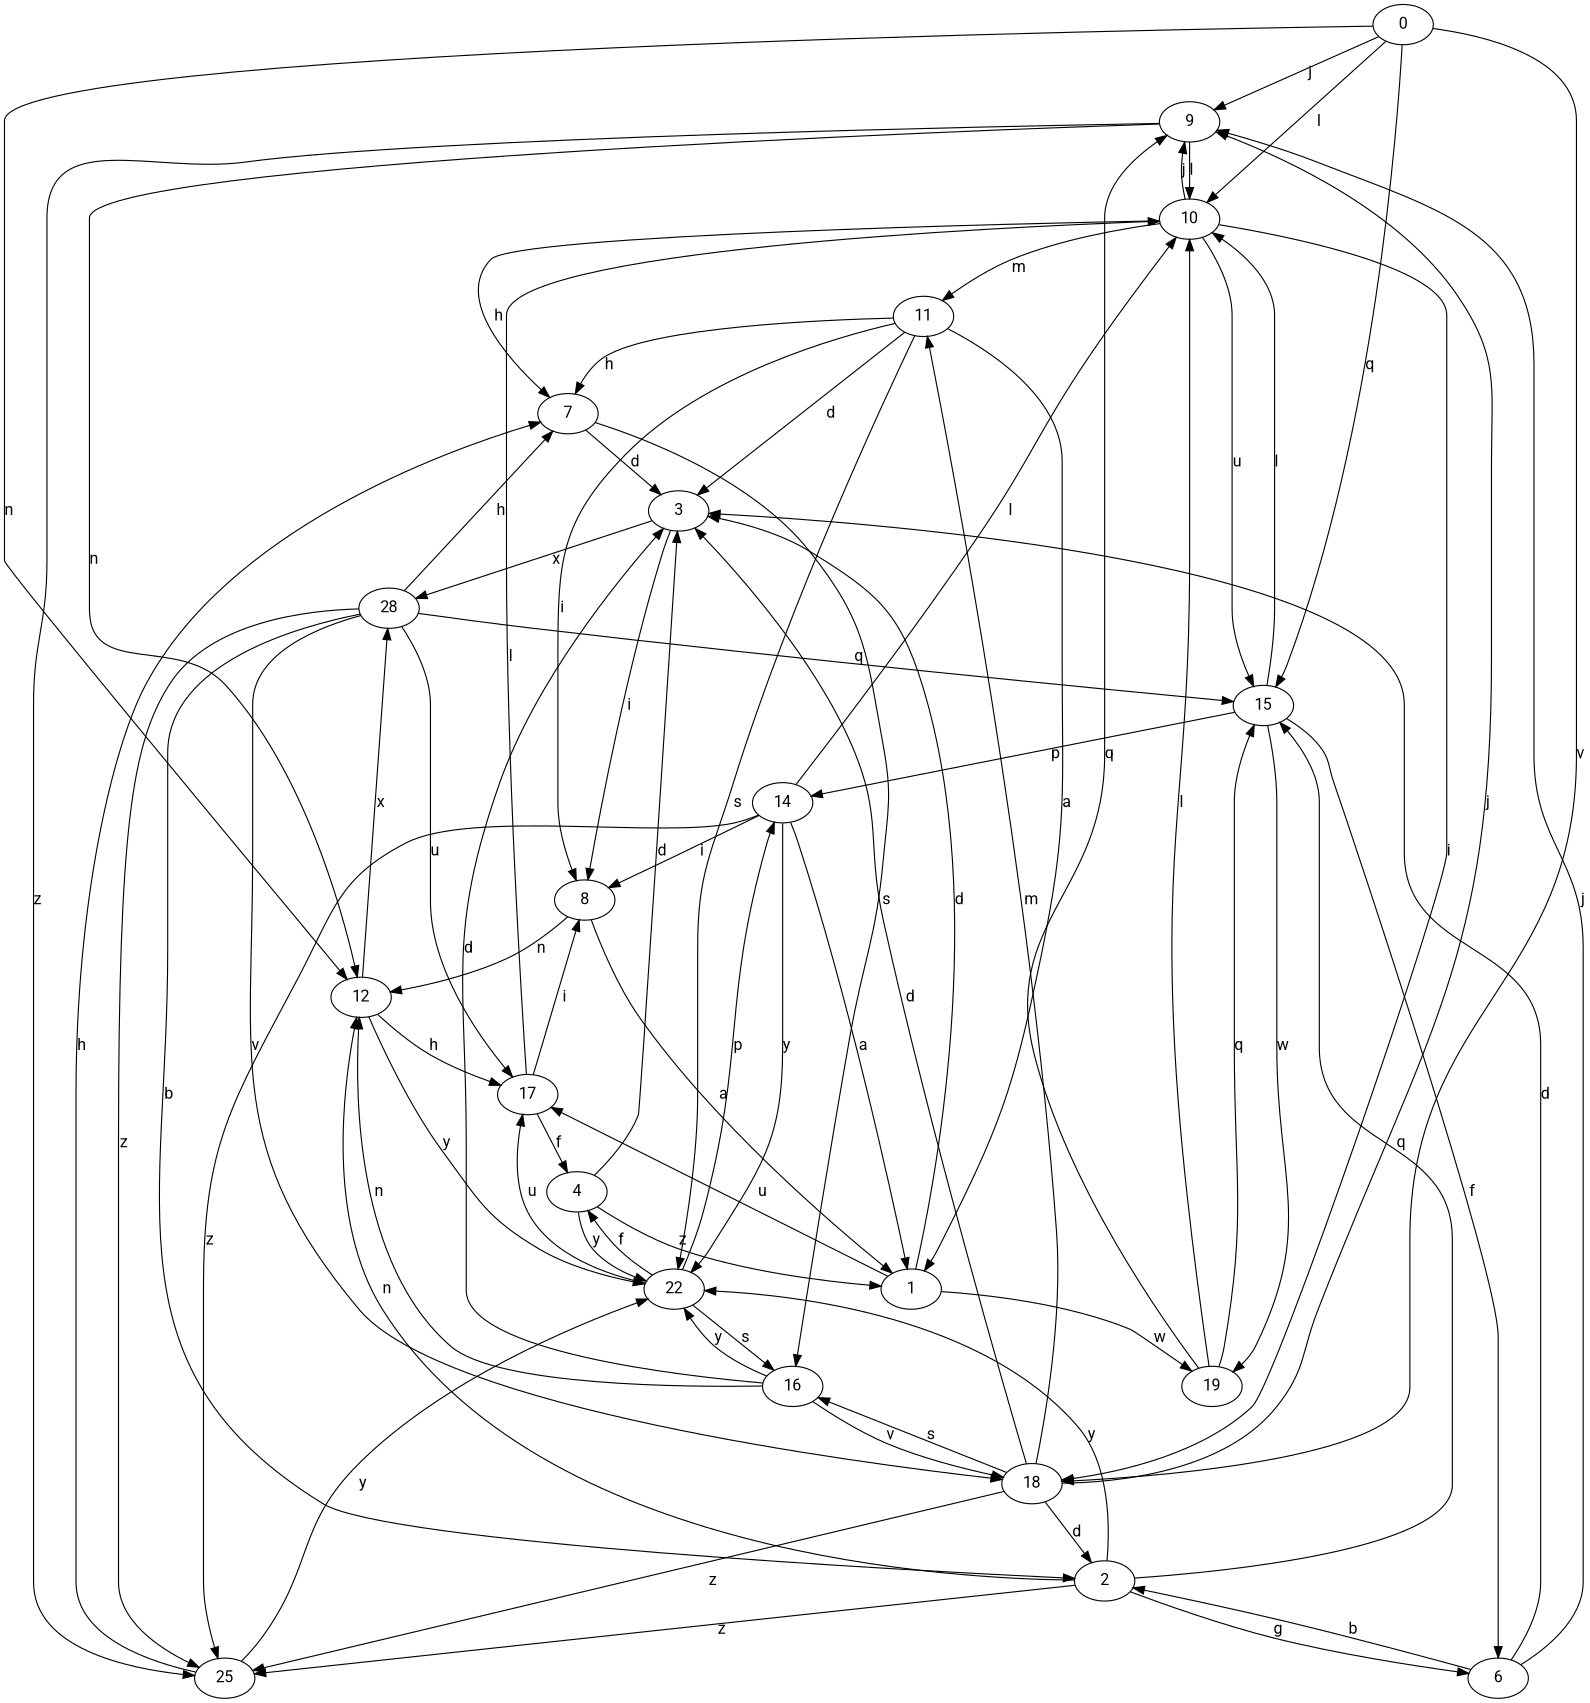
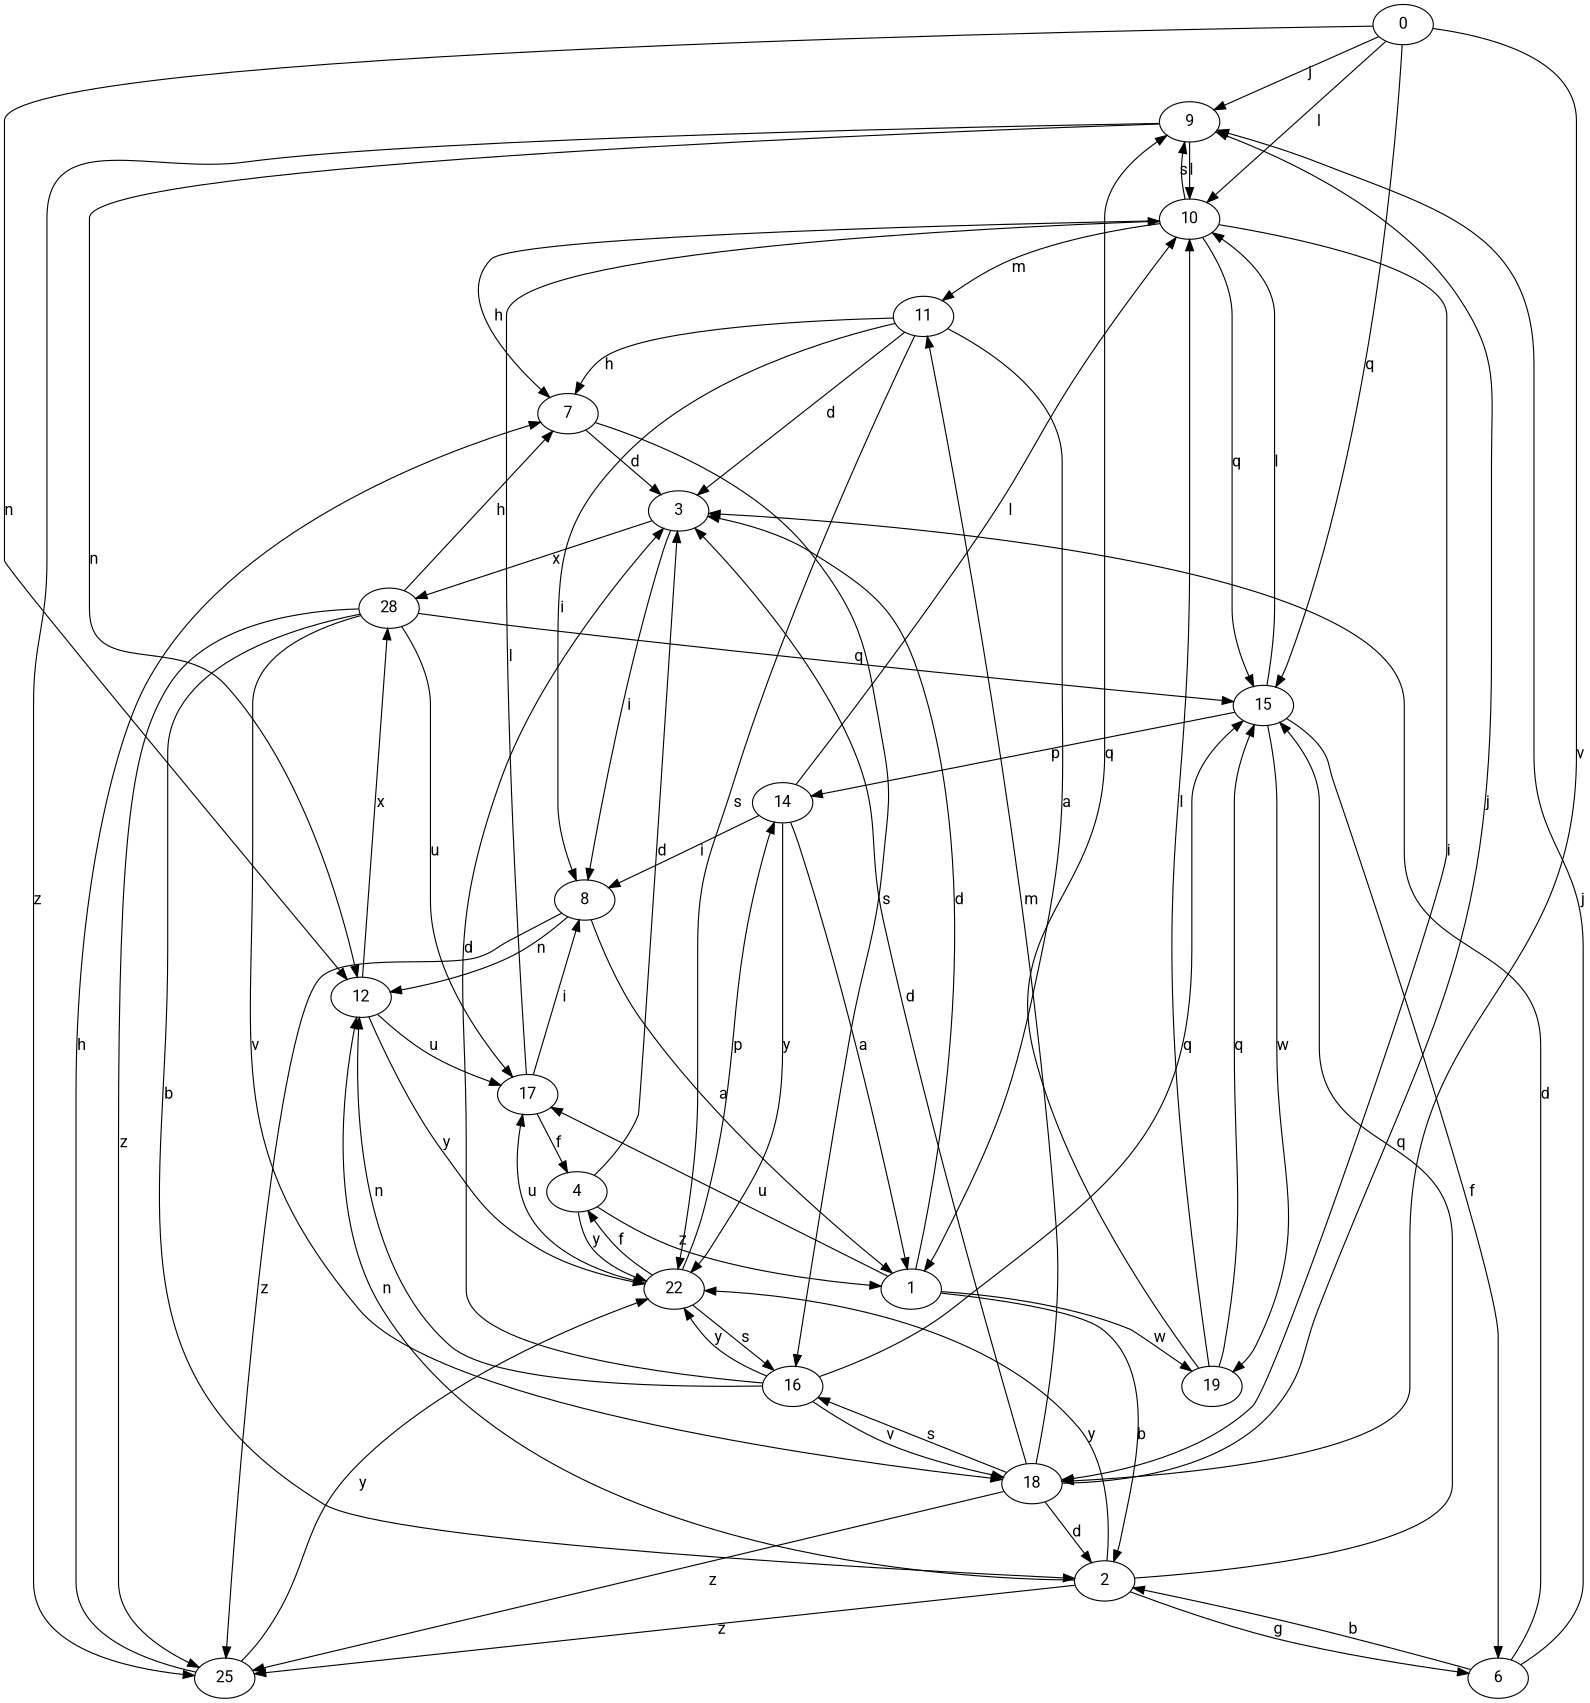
edge "10" -> "9": label "j" -> "s"
edge "10" -> "15": label "u" -> "q"
edge "12" -> "17": label "h" -> "u"
edge "14" -> "25": now "8" -> "25"
edge "16" -> "15": added, label "q"
edge "1" -> "2": added, label "b"
